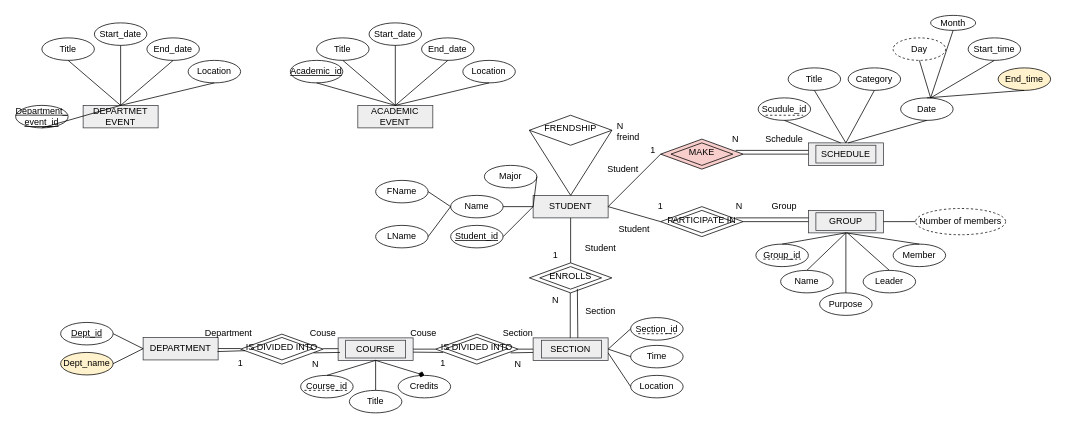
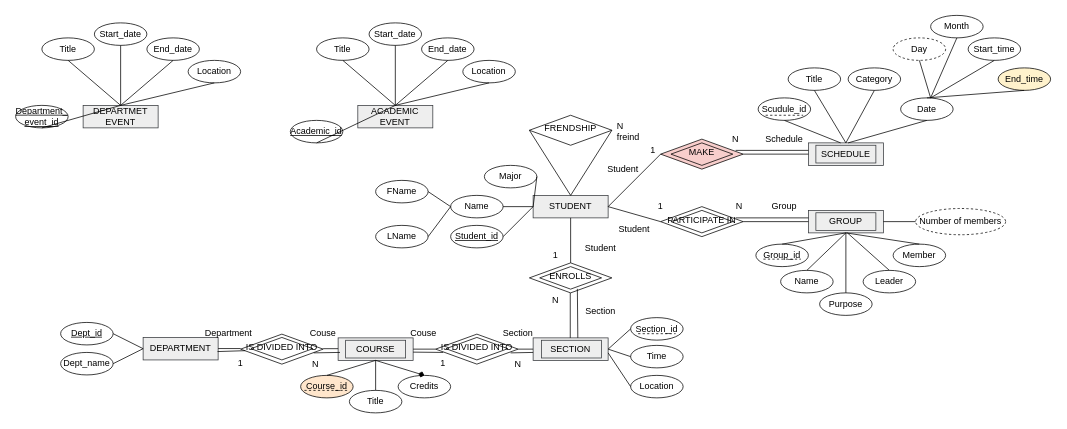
node "Month": size 45x15 -> 53x23
node "Academic_id": moved (316, 72) -> (316, 132)
node "Dept_name": fillcolor #fff2cc -> #ffffff
node "Course_id": fillcolor #ffffff -> #ffe6cc
